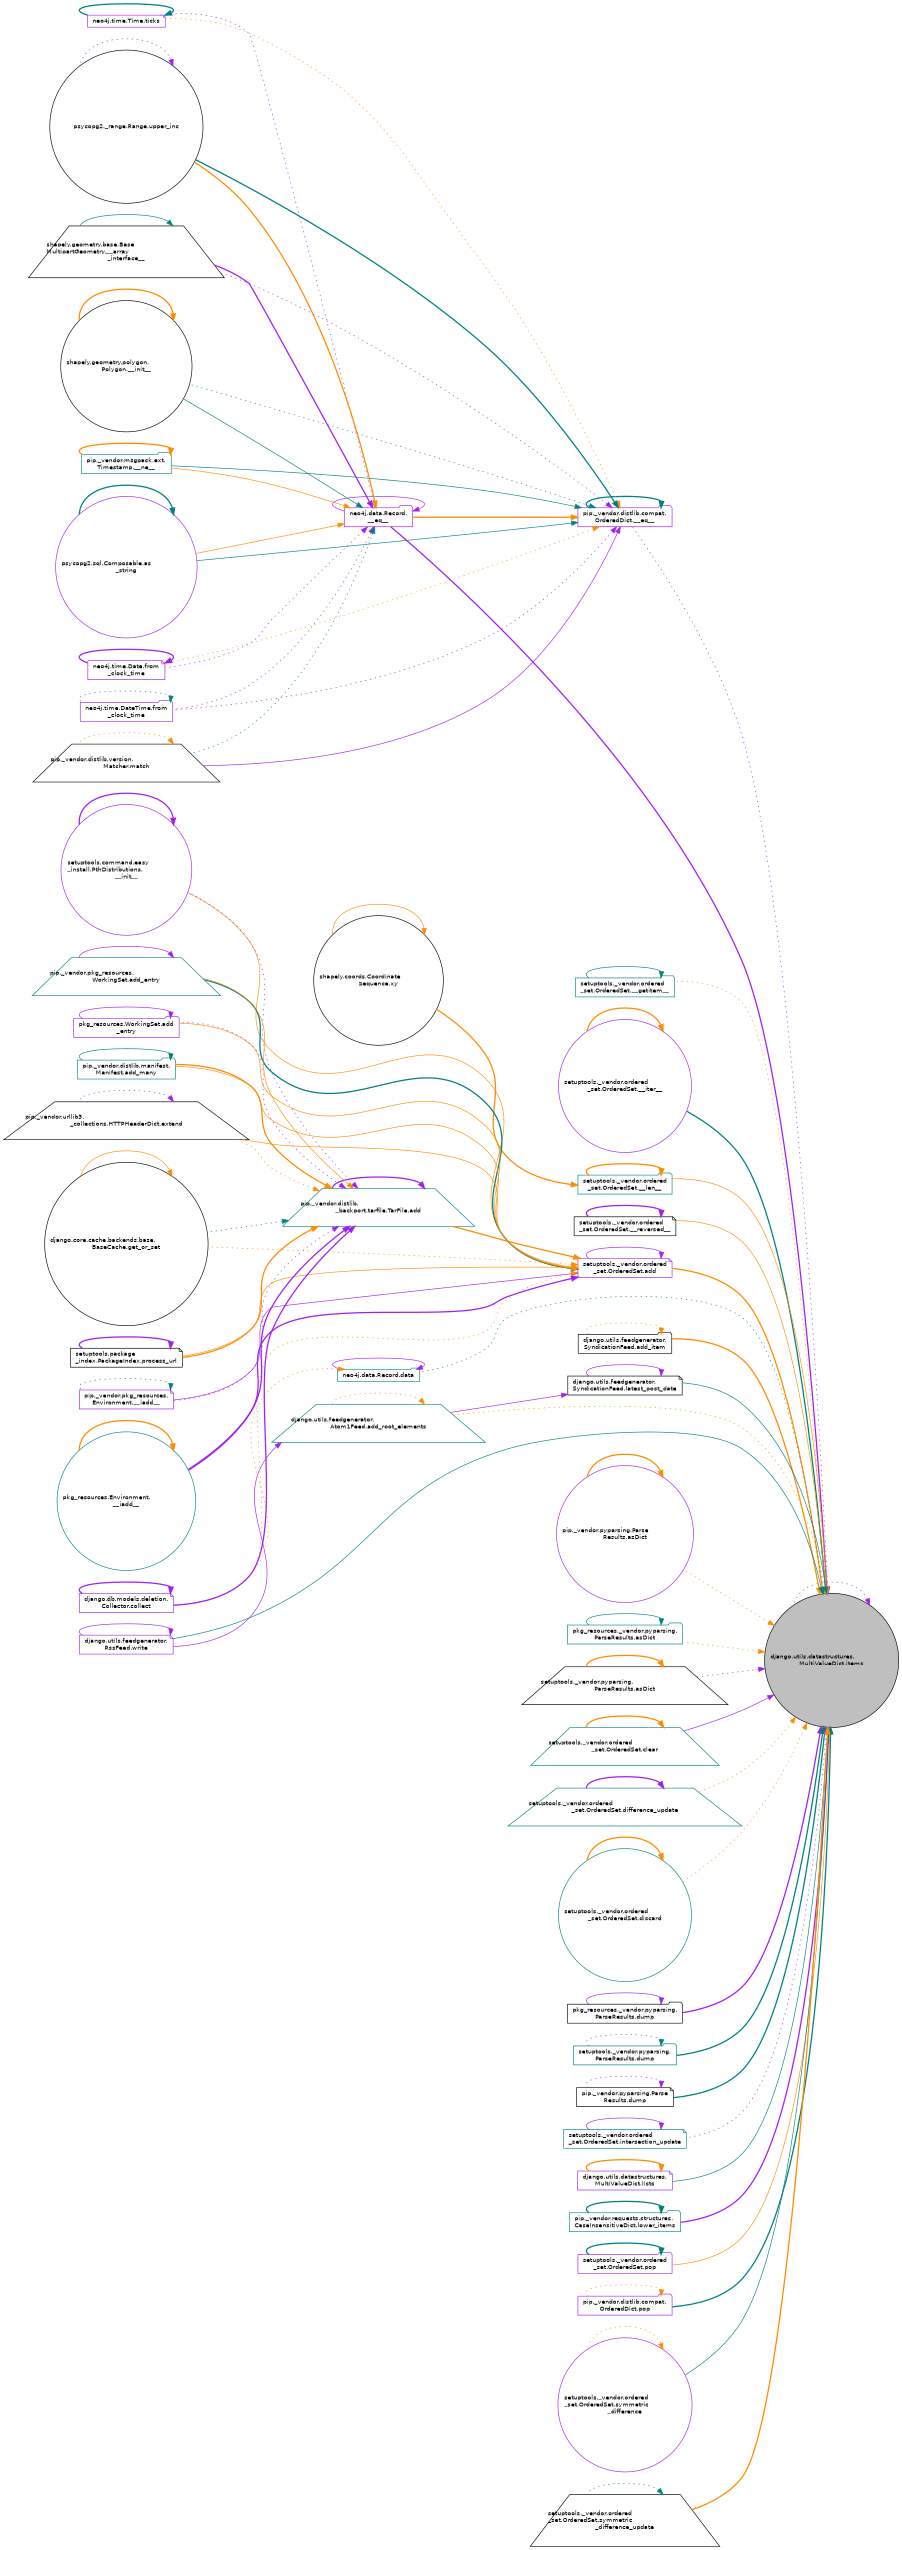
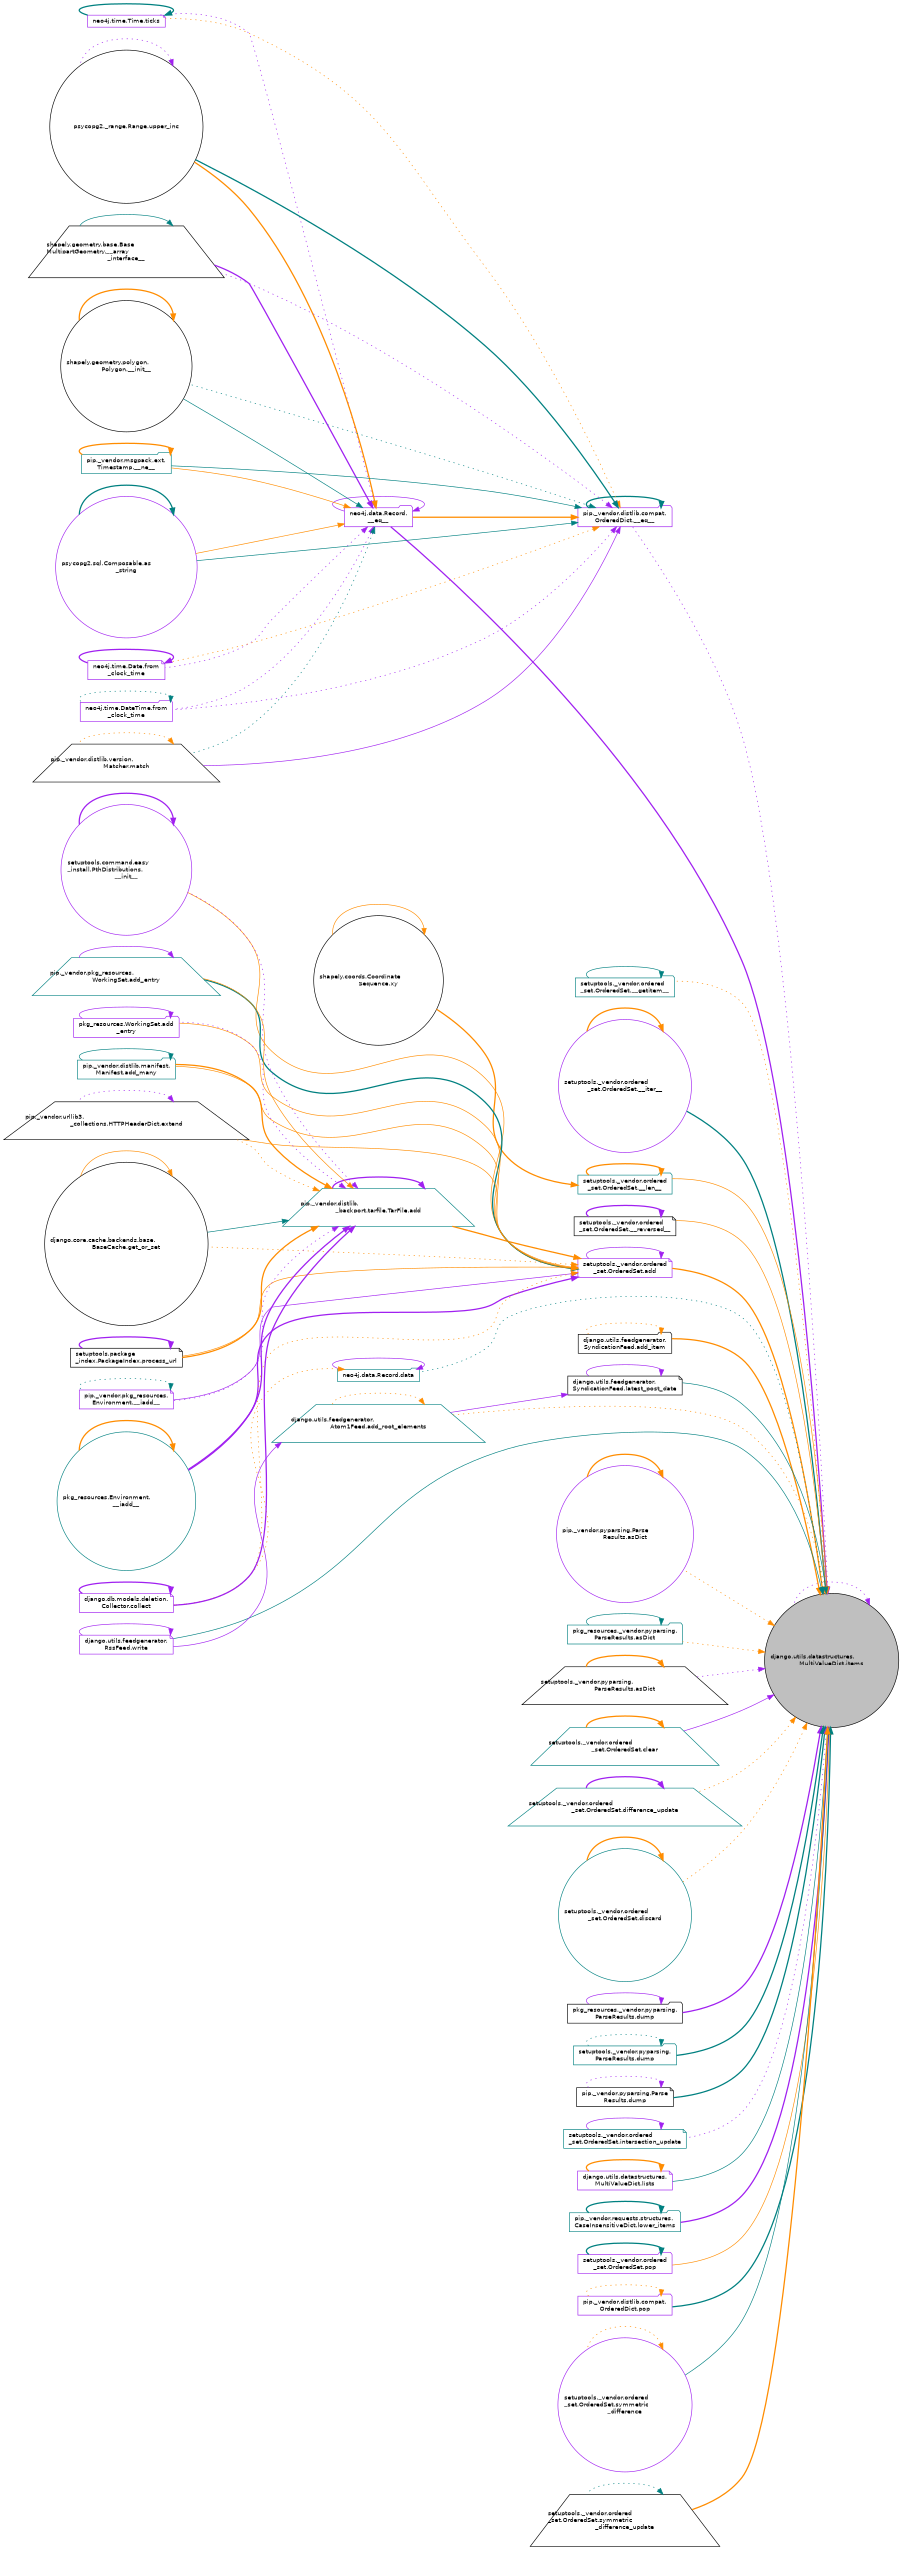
edge "django.core.cache.backends.base. BaseCache.get_or_set" -> "pip._vendor.distlib. _backport.tarfile.TarFile.add": style dotted -> solid
